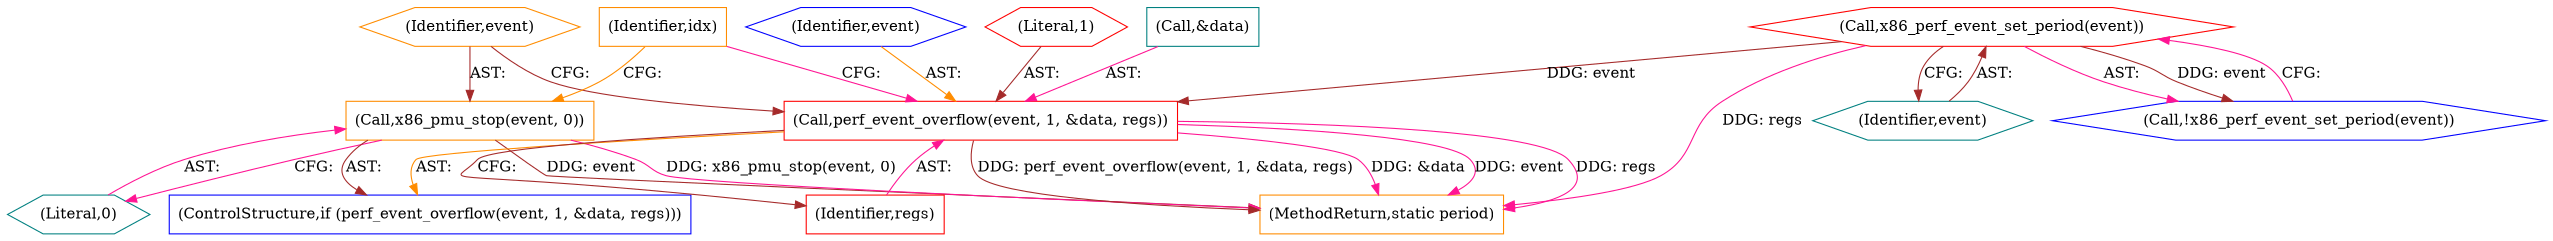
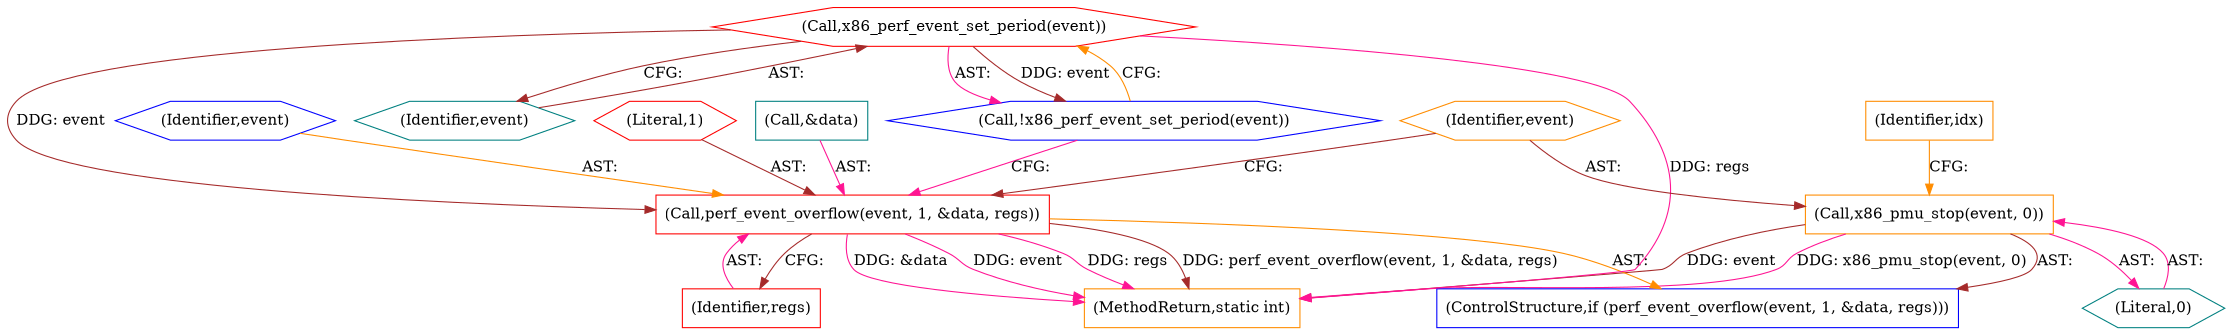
edge "(Call,!x86_perf_event_set_period(event))" -> "(Call,x86_perf_event_set_period(event))": color deeppink -> darkorange
edge "(Identifier,idx)" -> "(Call,perf_event_overflow(event, 1, &data, regs))": now "(Call,!x86_perf_event_set_period(event))" -> "(Call,perf_event_overflow(event, 1, &data, regs))"
edge "(Call,x86_pmu_stop(event, 0))" -> "(Literal,0)": label "CFG: " -> "AST: "
node "(MethodReturn,static period)": label "(MethodReturn,static period)" -> "(MethodReturn,static int)"
